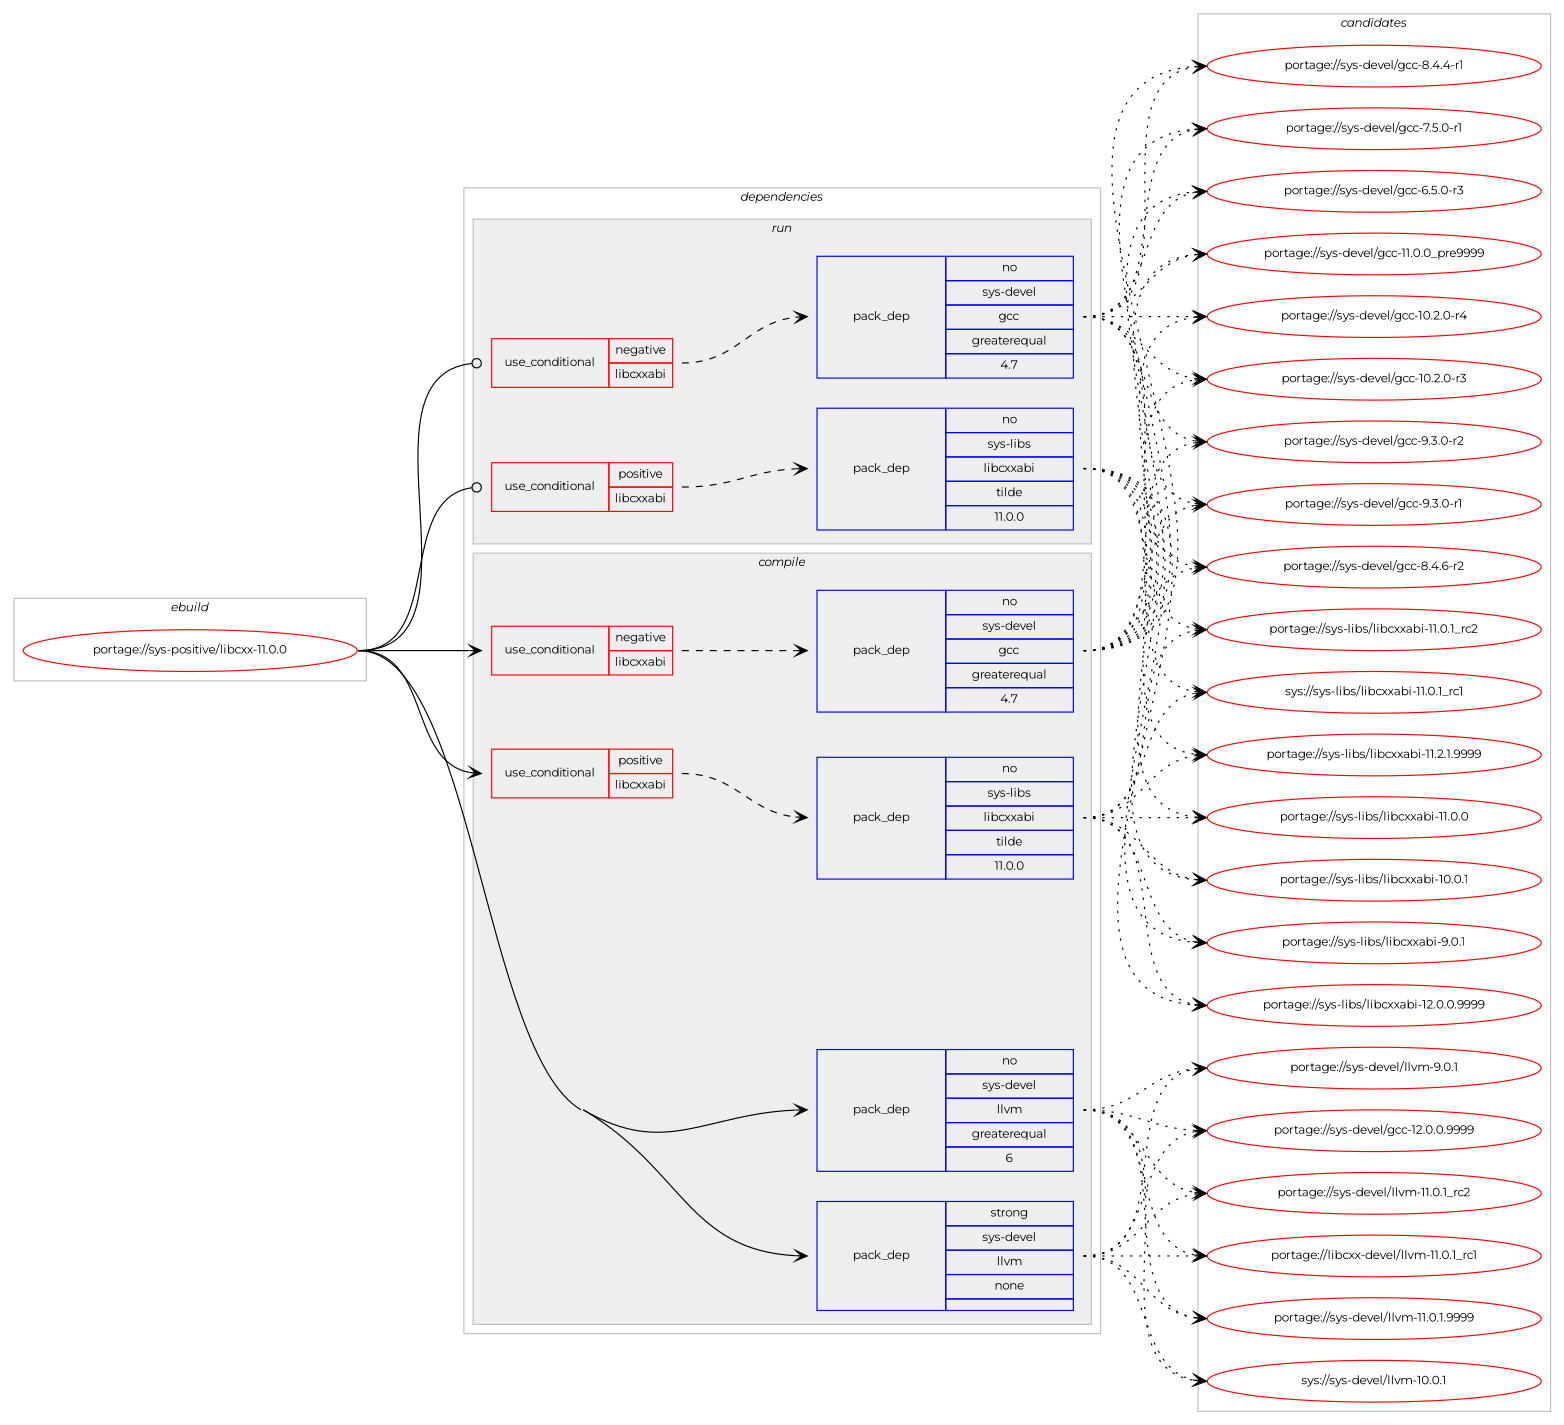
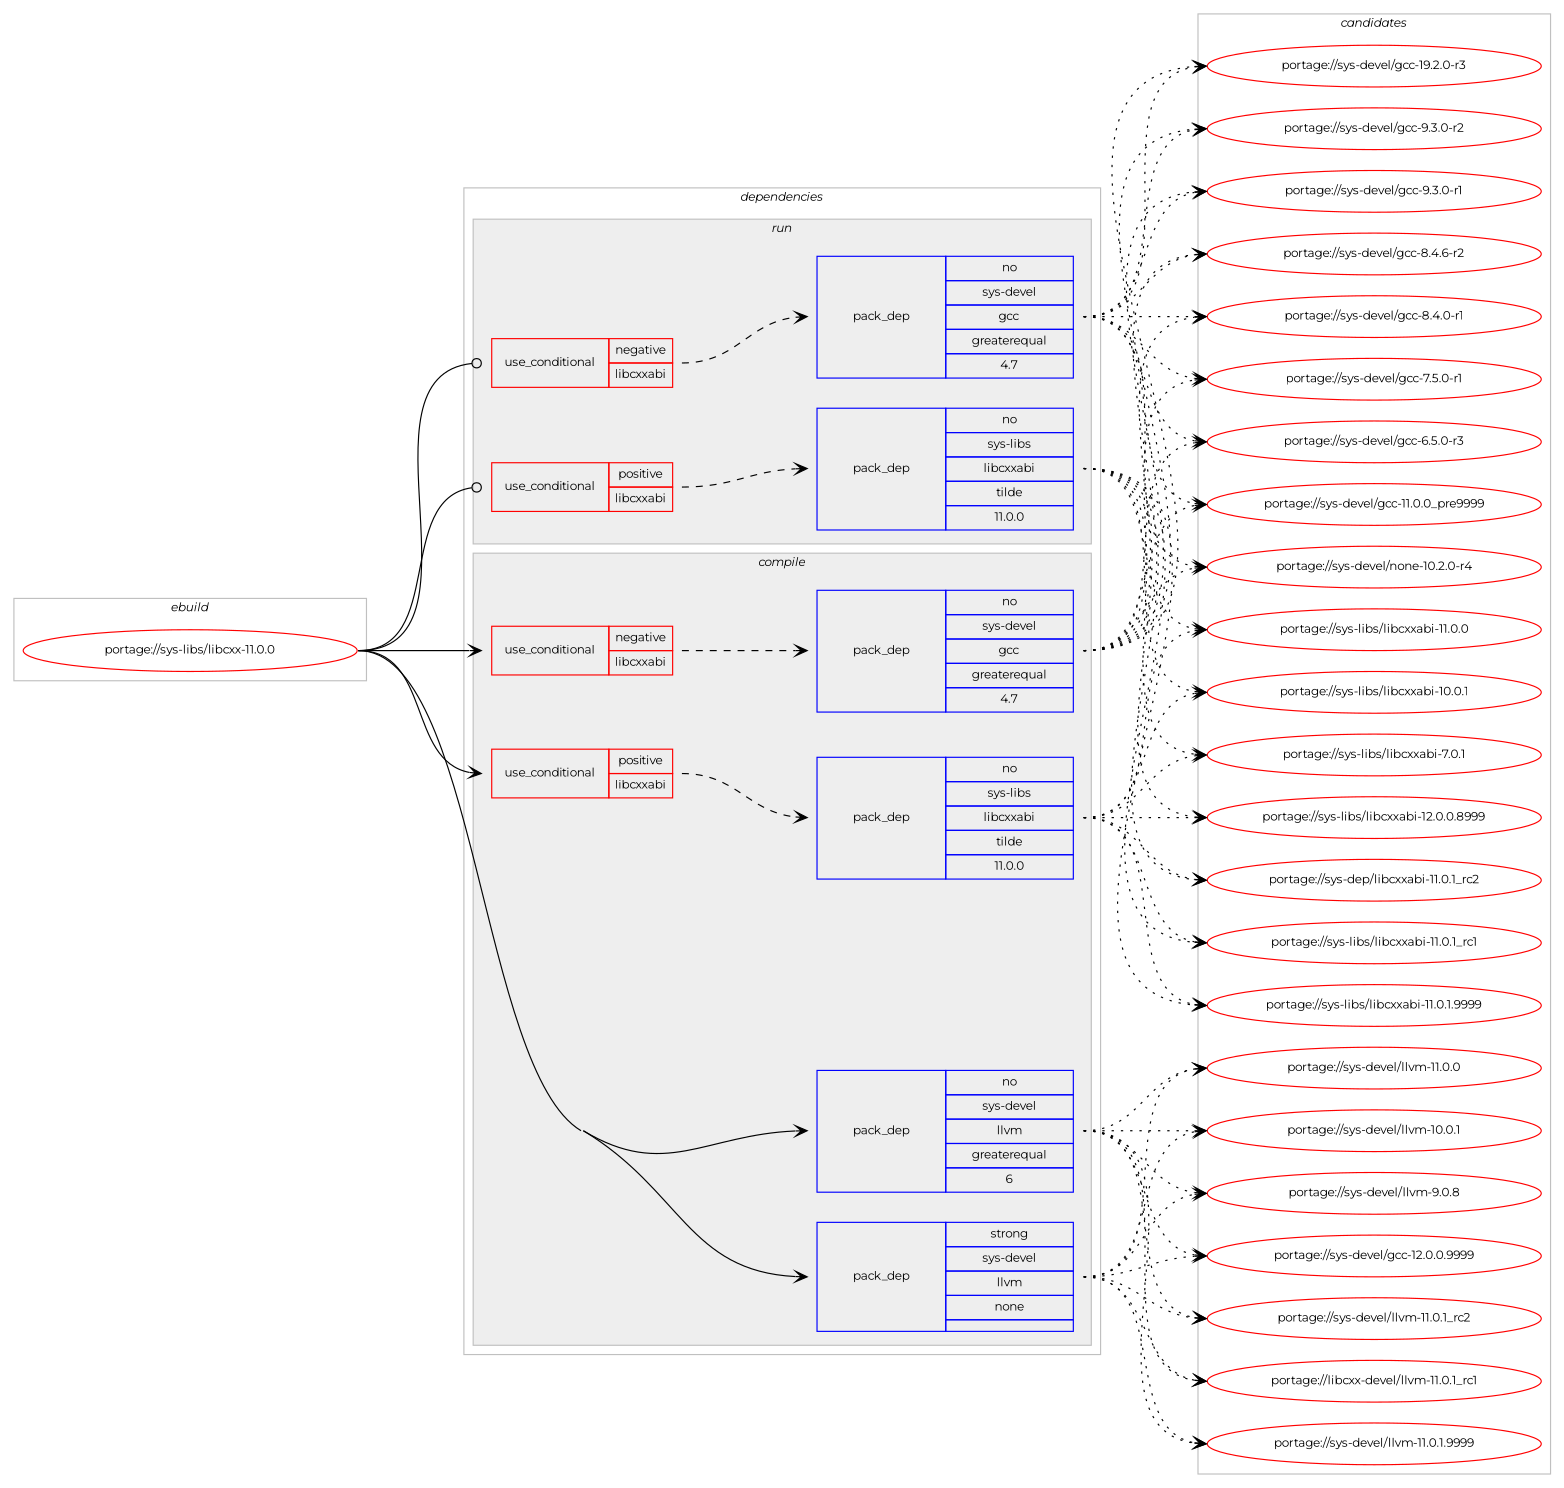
node "portage://sys-devel/gcc-8.4.4-r1": label "portage://sys-devel/gcc-8.4.4-r1" -> "portage://sys-devel/gcc-8.4.0-r1"
node "portage://sys-devel/gcc-10.2.0-r4": label "portage://sys-devel/gcc-10.2.0-r4" -> "portage://sys-devel/none-10.2.0-r4"
node "portage://sys-devel/gcc-10.2.0-r3": label "portage://sys-devel/gcc-10.2.0-r3" -> "portage://sys-devel/gcc-19.2.0-r3"
node "portage://sys-libs/libcxxabi-11.0.1_rc2": label "portage://sys-libs/libcxxabi-11.0.1_rc2" -> "portage://sys-dep/libcxxabi-11.0.1_rc2"
node "portage://sys-positive/libcxx-11.0.0": label "portage://sys-positive/libcxx-11.0.0" -> "portage://sys-libs/libcxx-11.0.0"
node "sys://sys-libs/libcxxabi-11.0.1_rc1": label "sys://sys-libs/libcxxabi-11.0.1_rc1" -> "portage://sys-libs/libcxxabi-11.0.1_rc1"
node "portage://sys-libs/libcxxabi-11.2.1.9999": label "portage://sys-libs/libcxxabi-11.2.1.9999" -> "portage://sys-libs/libcxxabi-11.0.1.9999"
node "portage://sys-libs/libcxxabi-9.0.1": label "portage://sys-libs/libcxxabi-9.0.1" -> "portage://sys-libs/libcxxabi-7.0.1"
node "portage://sys-libs/libcxxabi-12.0.0.9999": label "portage://sys-libs/libcxxabi-12.0.0.9999" -> "portage://sys-libs/libcxxabi-12.0.0.8999"
node "portage://sys-devel/llvm-11.0.0": added
node "portage://sys-devel/llvm-9.0.1": label "portage://sys-devel/llvm-9.0.1" -> "portage://sys-devel/llvm-9.0.8"
node "sys://sys-devel/llvm-10.0.1": label "sys://sys-devel/llvm-10.0.1" -> "portage://sys-devel/llvm-10.0.1"
